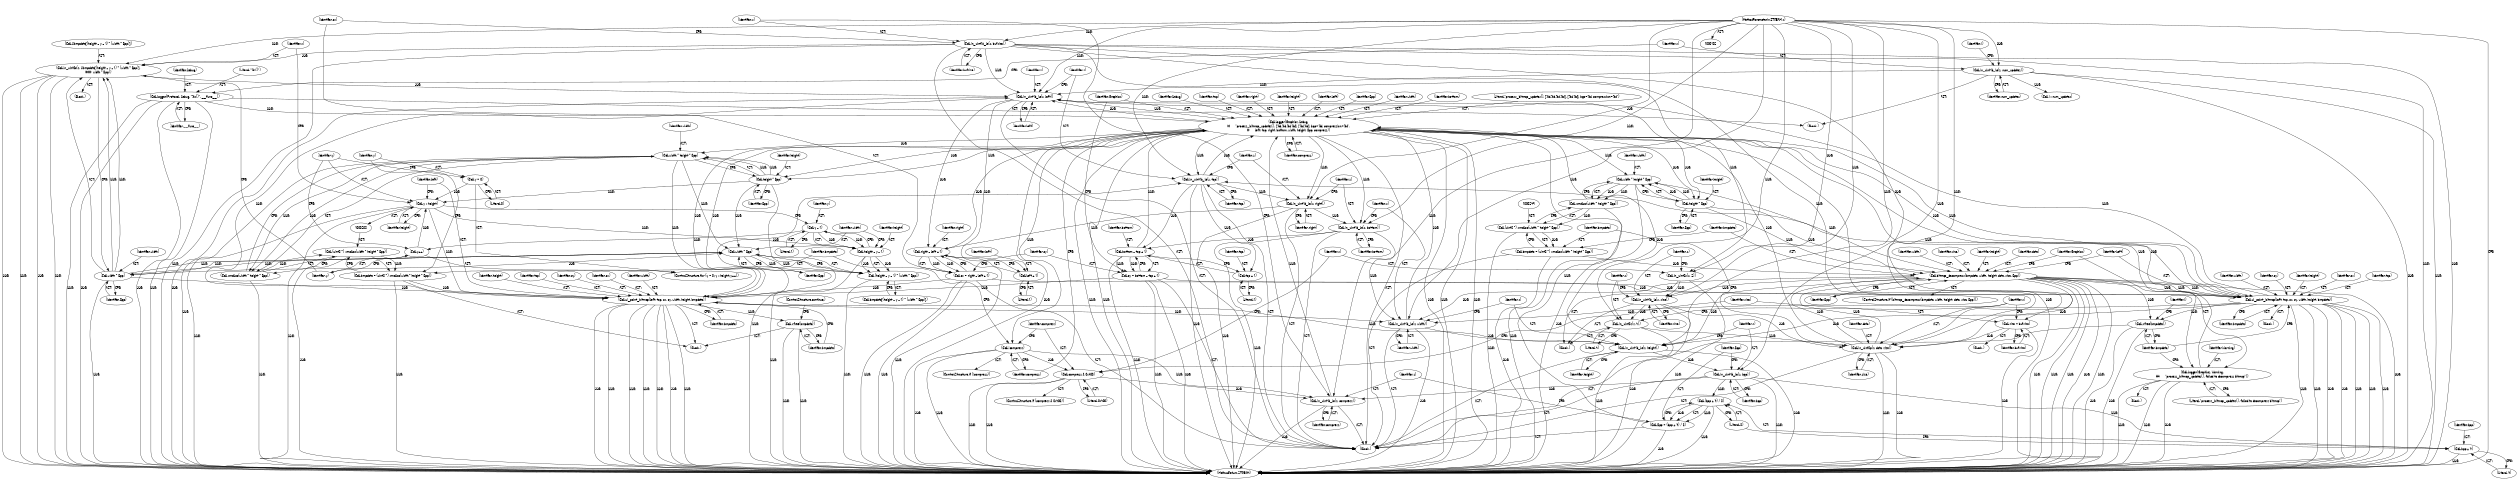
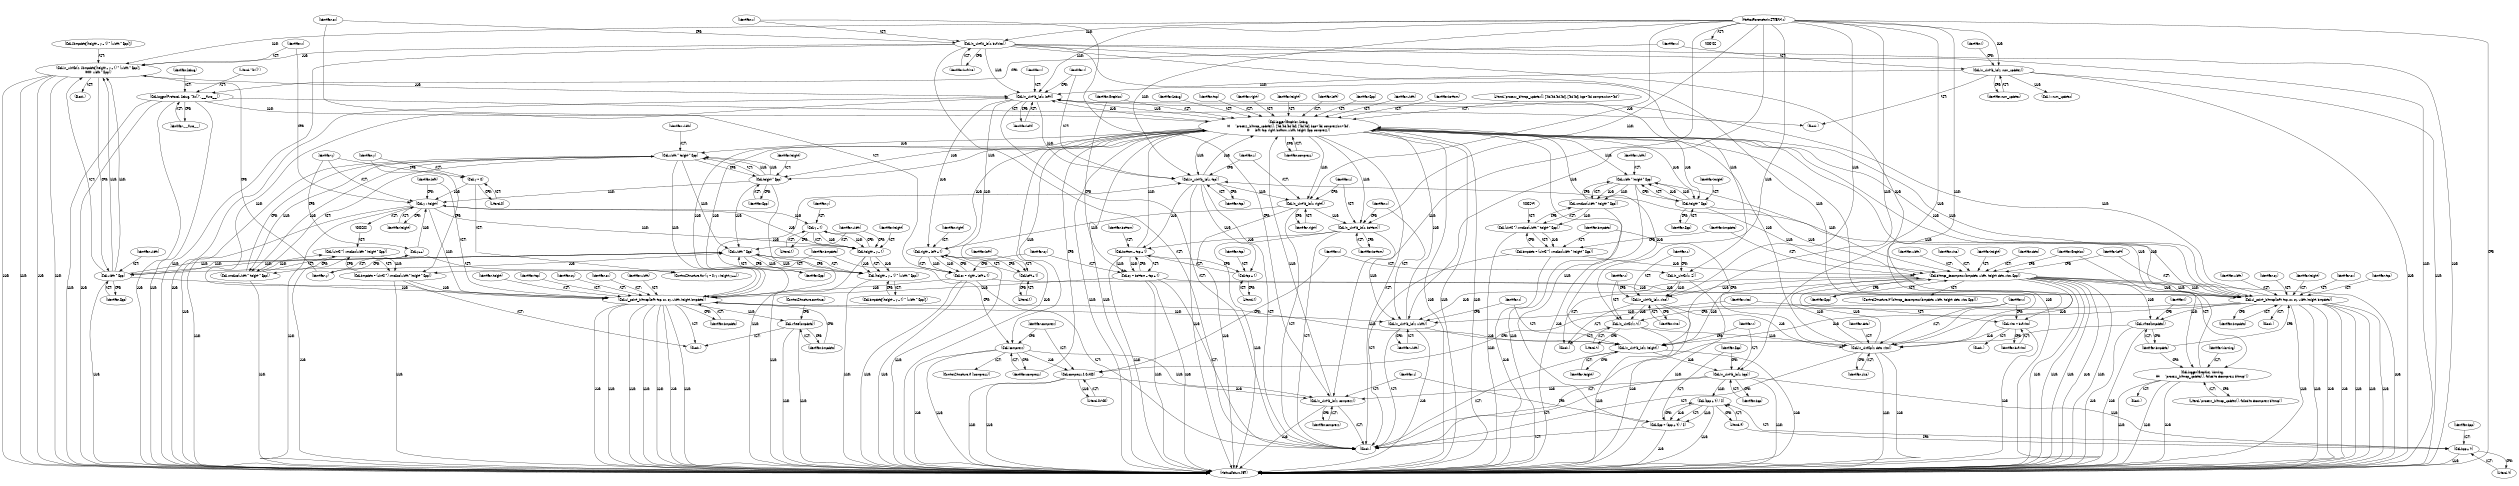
edge "(Call,in_uint16_le(s, left))" -> "(Call,in_uint16_le(s, top))": added, label "DDG:"
edge "(MethodParameterIn,STREAM s)" -> "(Call,in_uint8s(s, 2))": removed, label "DDG:"
edge "(Call,height - y - 1)" -> "(Call,y < height)": added, label "DDG:"
edge "(Call,y < height)" -> "(Call,y - 1)": label "CFG: " -> "DDG: "
edge "(Call,y - 1)" -> "(Call,y++)": removed, label "DDG:"
edge "(Call,compress & 0x400)" -> "(Literal,0x400)": label "CFG: " -> "DDG: "
node "(ControlStructure,if (compress & 0x400))": removed
node "(Literal,8)": label "(Literal,8)" -> "(Literal,9)"
node "(MethodReturn,STREAM)": label "(MethodReturn,STREAM)" -> "(MethodReturn,RET)"
